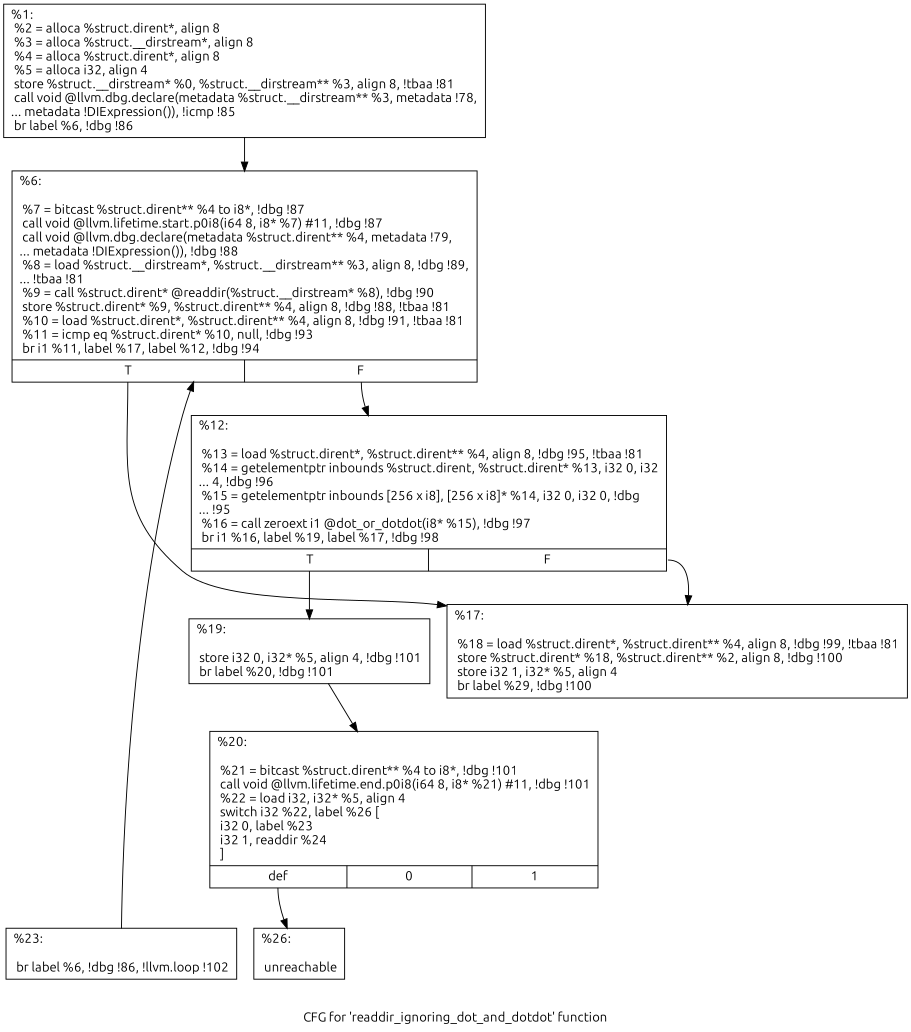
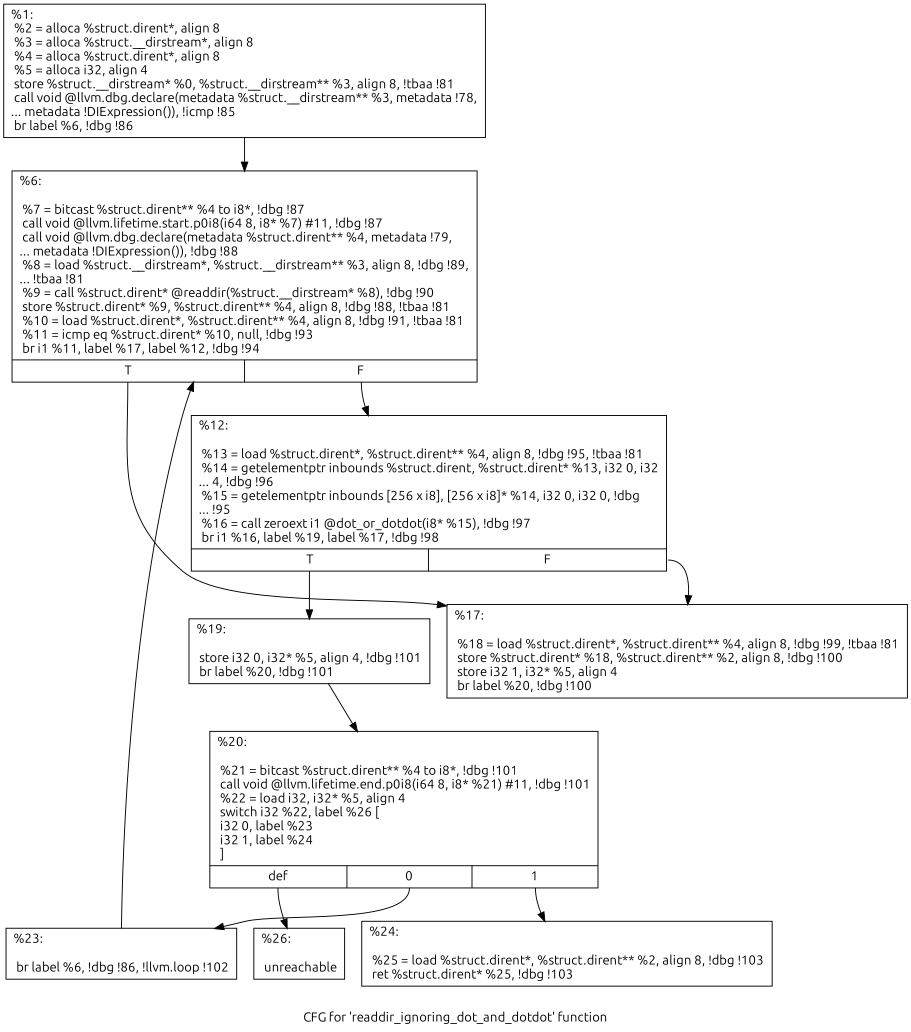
node "%17:": text "br label %29, !dbg !100" -> "br label %20, !dbg !100"
node "%20:": text "i32 1, readdir %24" -> "i32 1, label %24"
edge "%20:" -> "%23:": added
node "%24:": added
